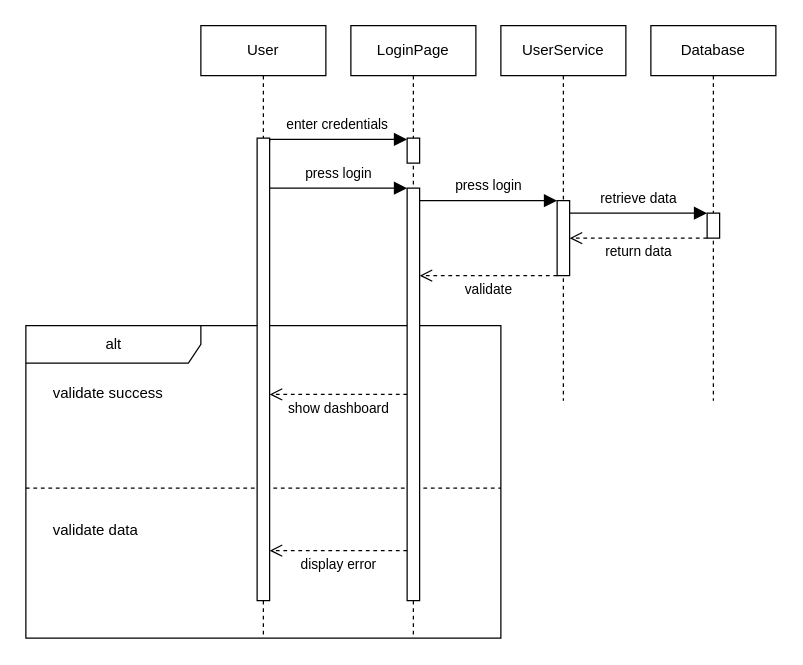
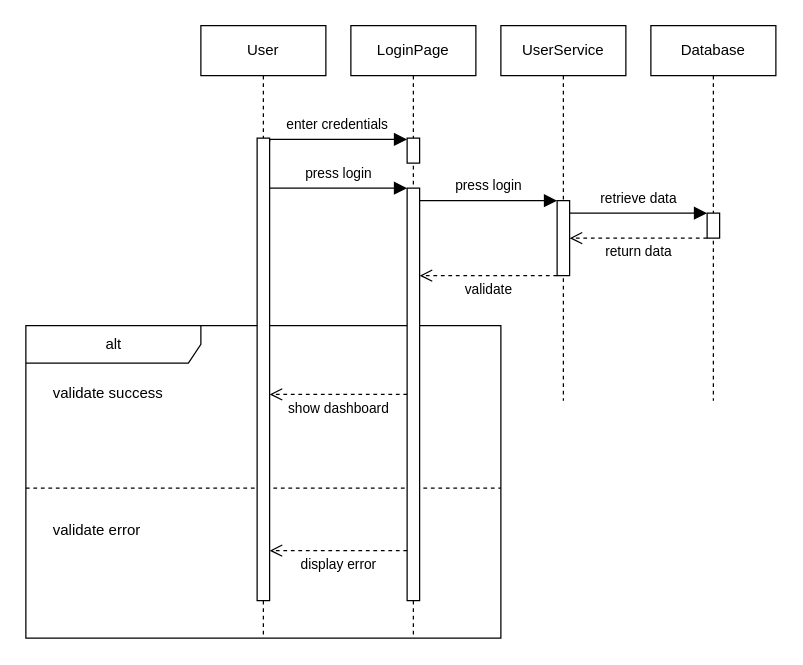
node "validate data": label "validate data" -> "validate error"
